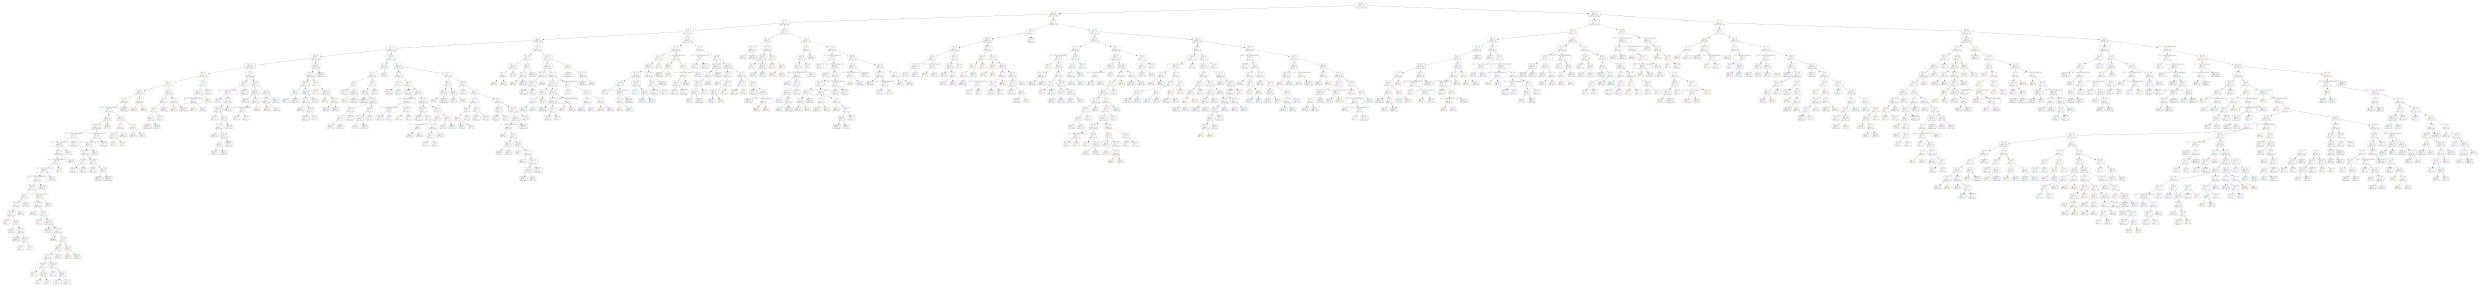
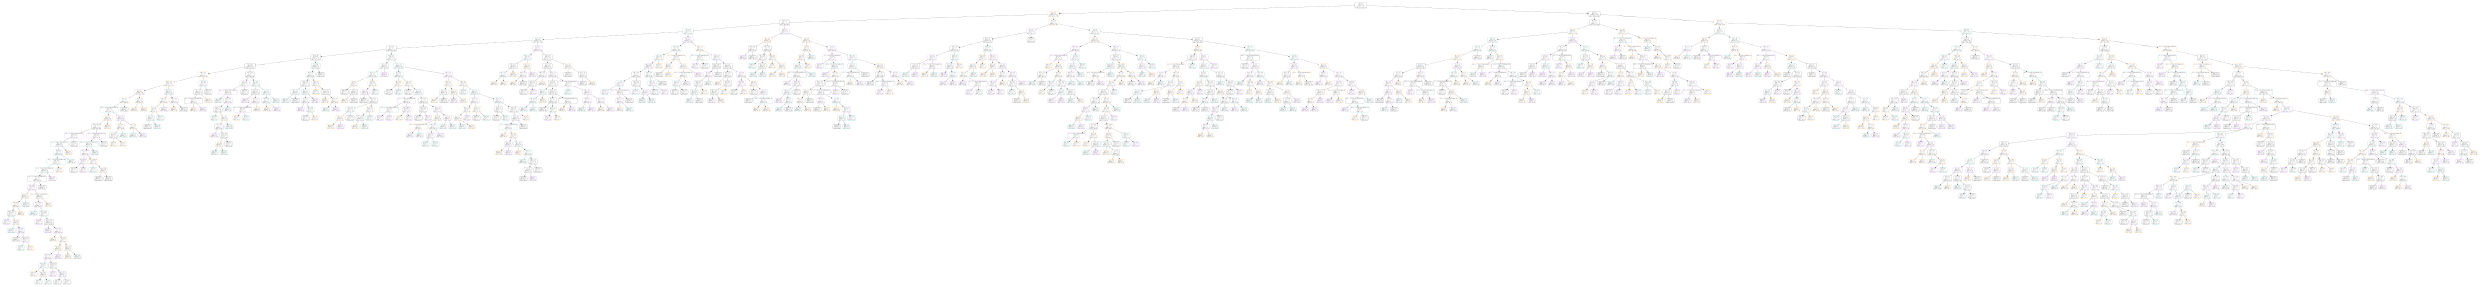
node "rain <= 483.5 gini = 0.4 samples = 26 value = [11, 28]": added
